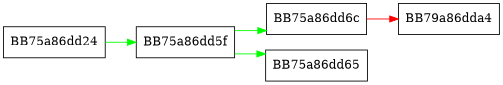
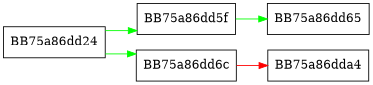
node "BB79a86dda4": label "BB79a86dda4" -> "BB75a86dda4"
edge "BB75a86dd5f" -> "BB75a86dd6c": now "BB75a86dd24" -> "BB75a86dd6c"
